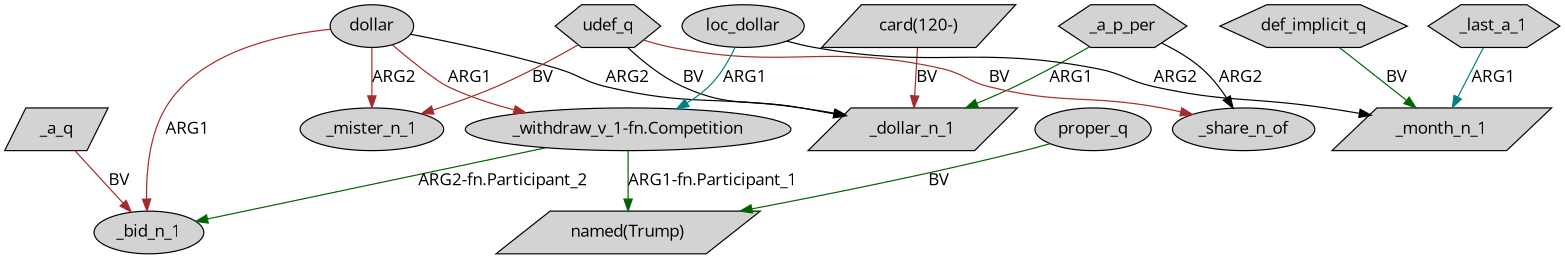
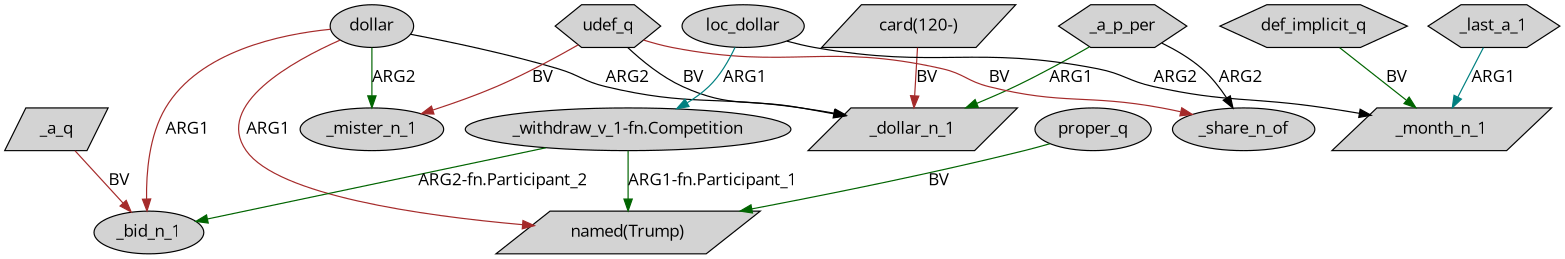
edge "dollar" -> "_mister_n_1": color brown -> darkgreen
edge "dollar" -> "_withdraw_v_1-fn.Competition": now "dollar" -> "named(Trump)"
